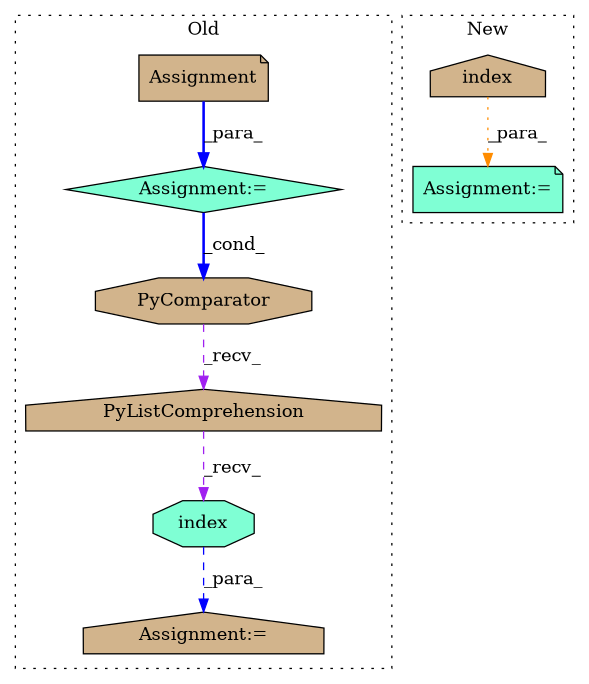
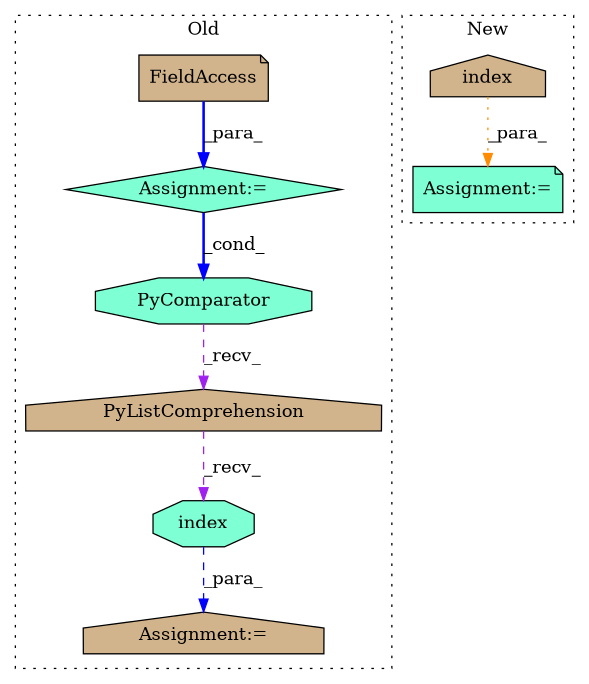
node "Assignment": label "Assignment" -> "FieldAccess"
node "PyComparator": fillcolor tan -> aquamarine
